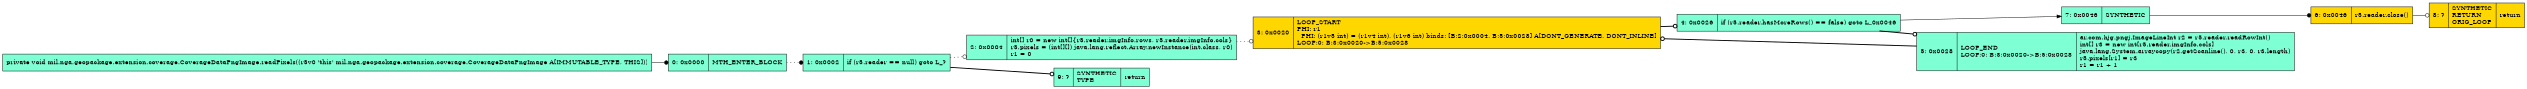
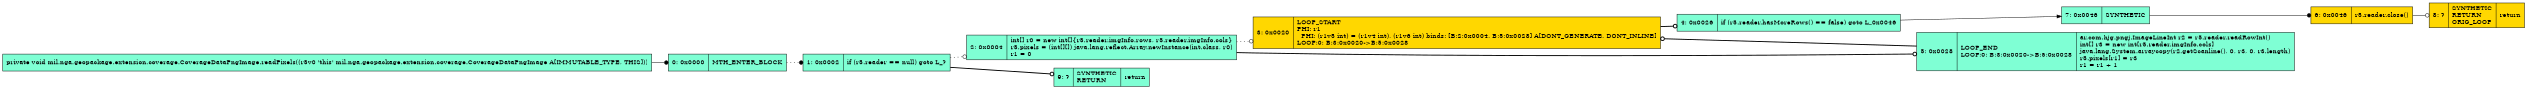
edge "4: 0x0026" -> "5: 0x0028": now "2: 0x0004" -> "5: 0x0028"
node "9: ?": text "TYPE" -> "RETURN"
